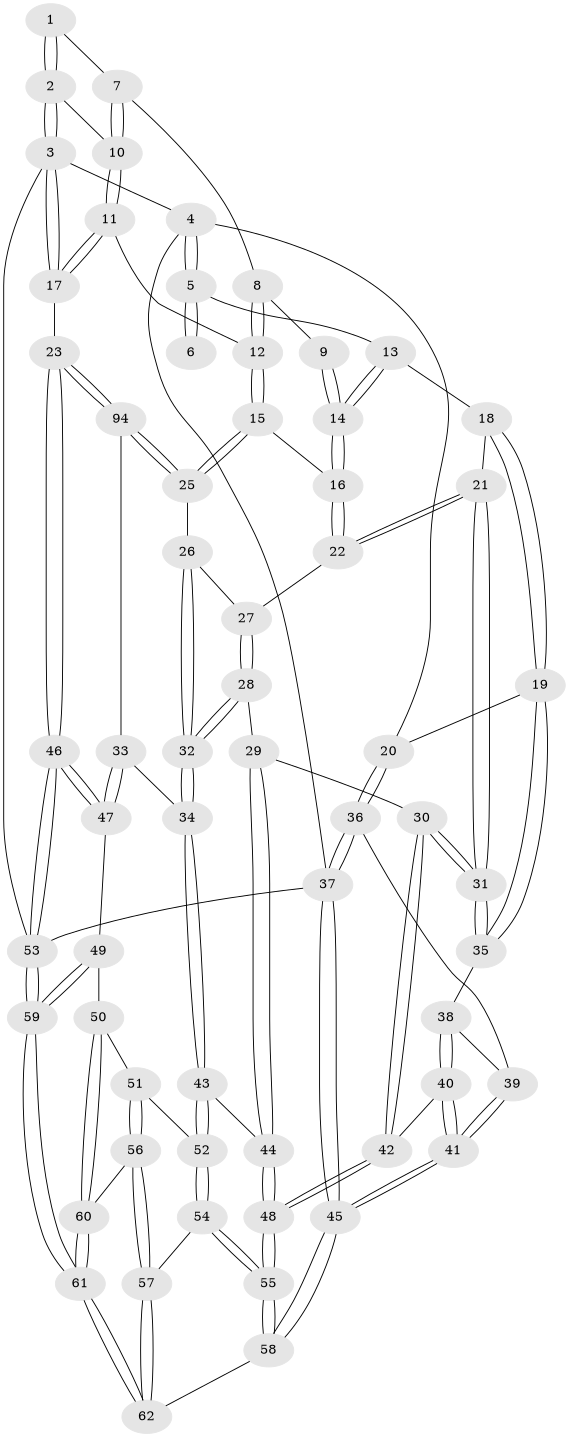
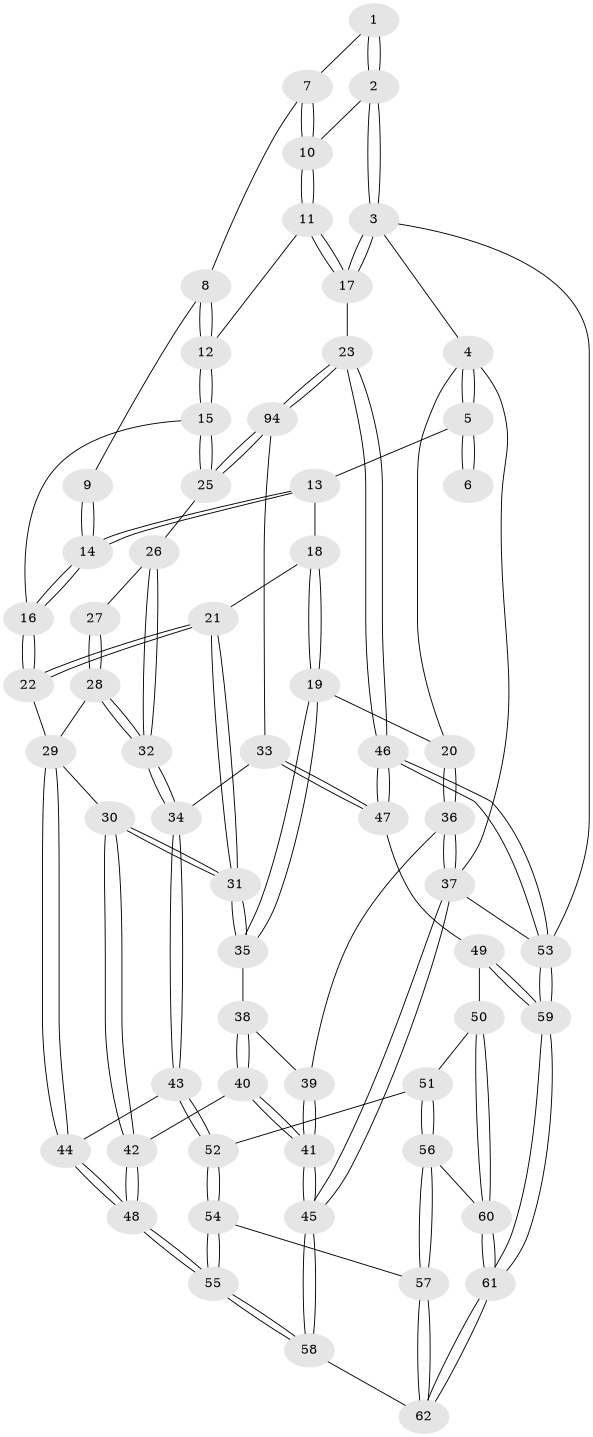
edge "22" -- "27": now "22" -- "29"
